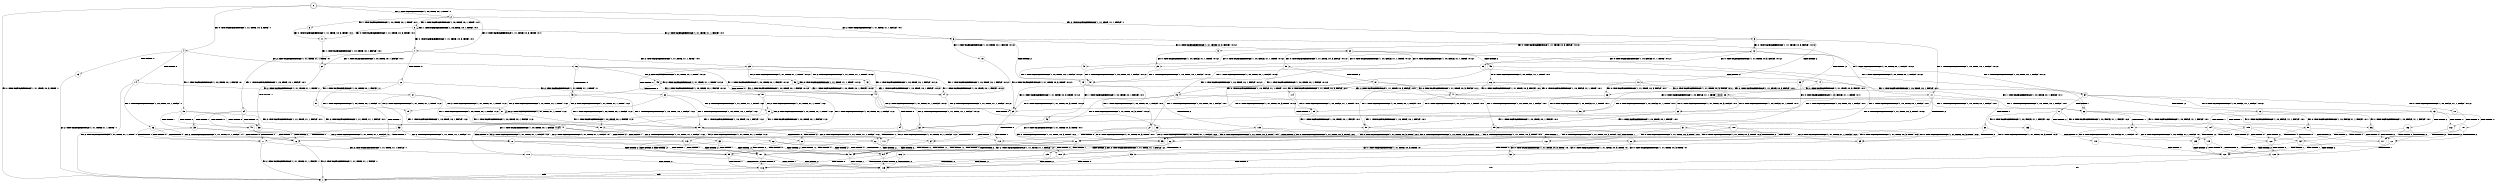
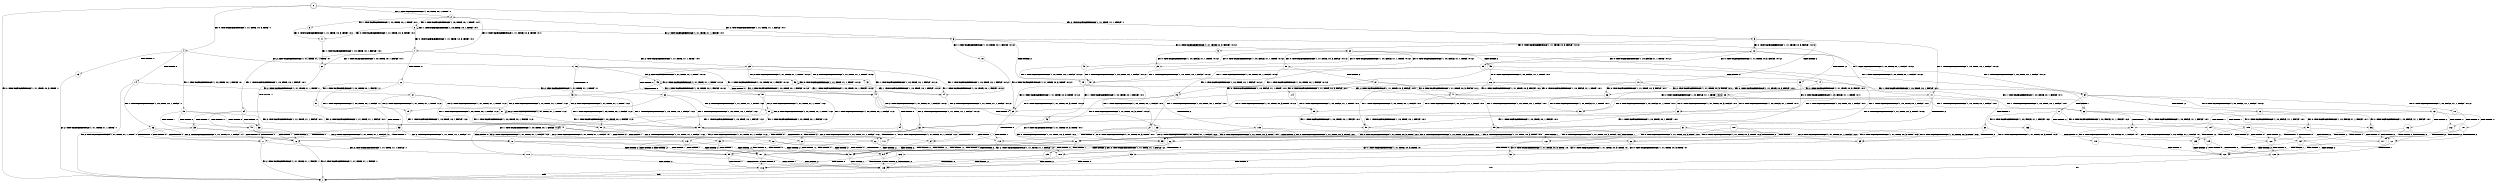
edge "2" -> "6": reversed
edge "75" -> "108": removed, label "TERMINATE !1"
edge "32" -> "69": added, label "TERMINATE !0"
